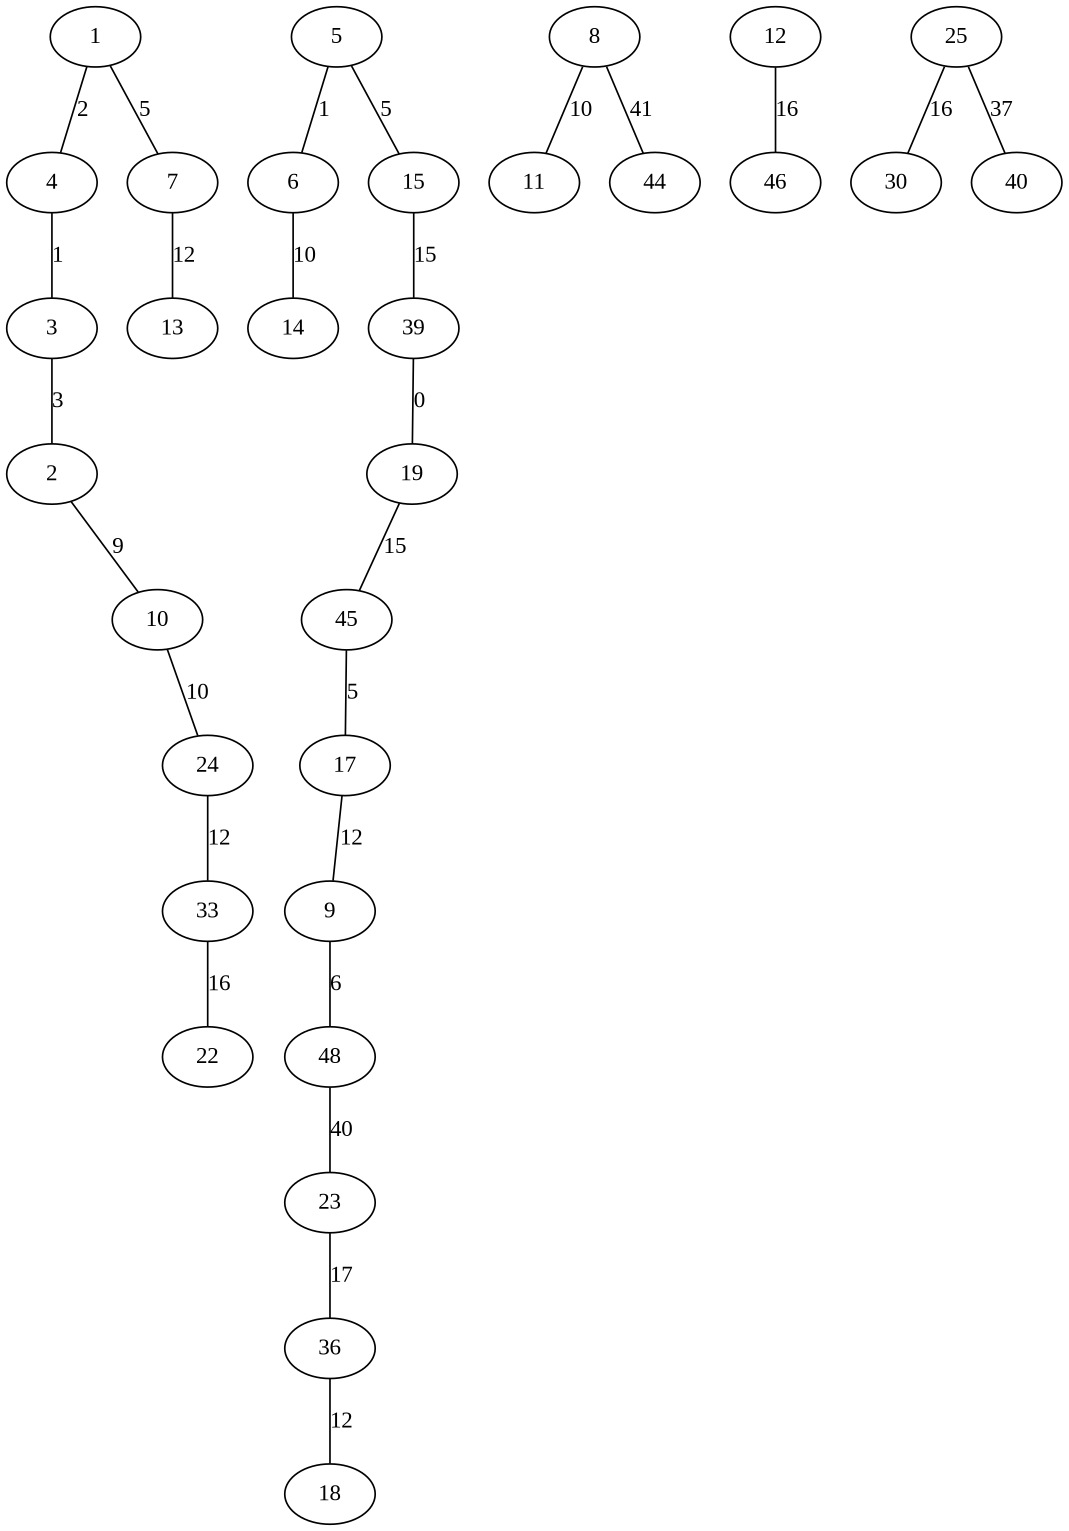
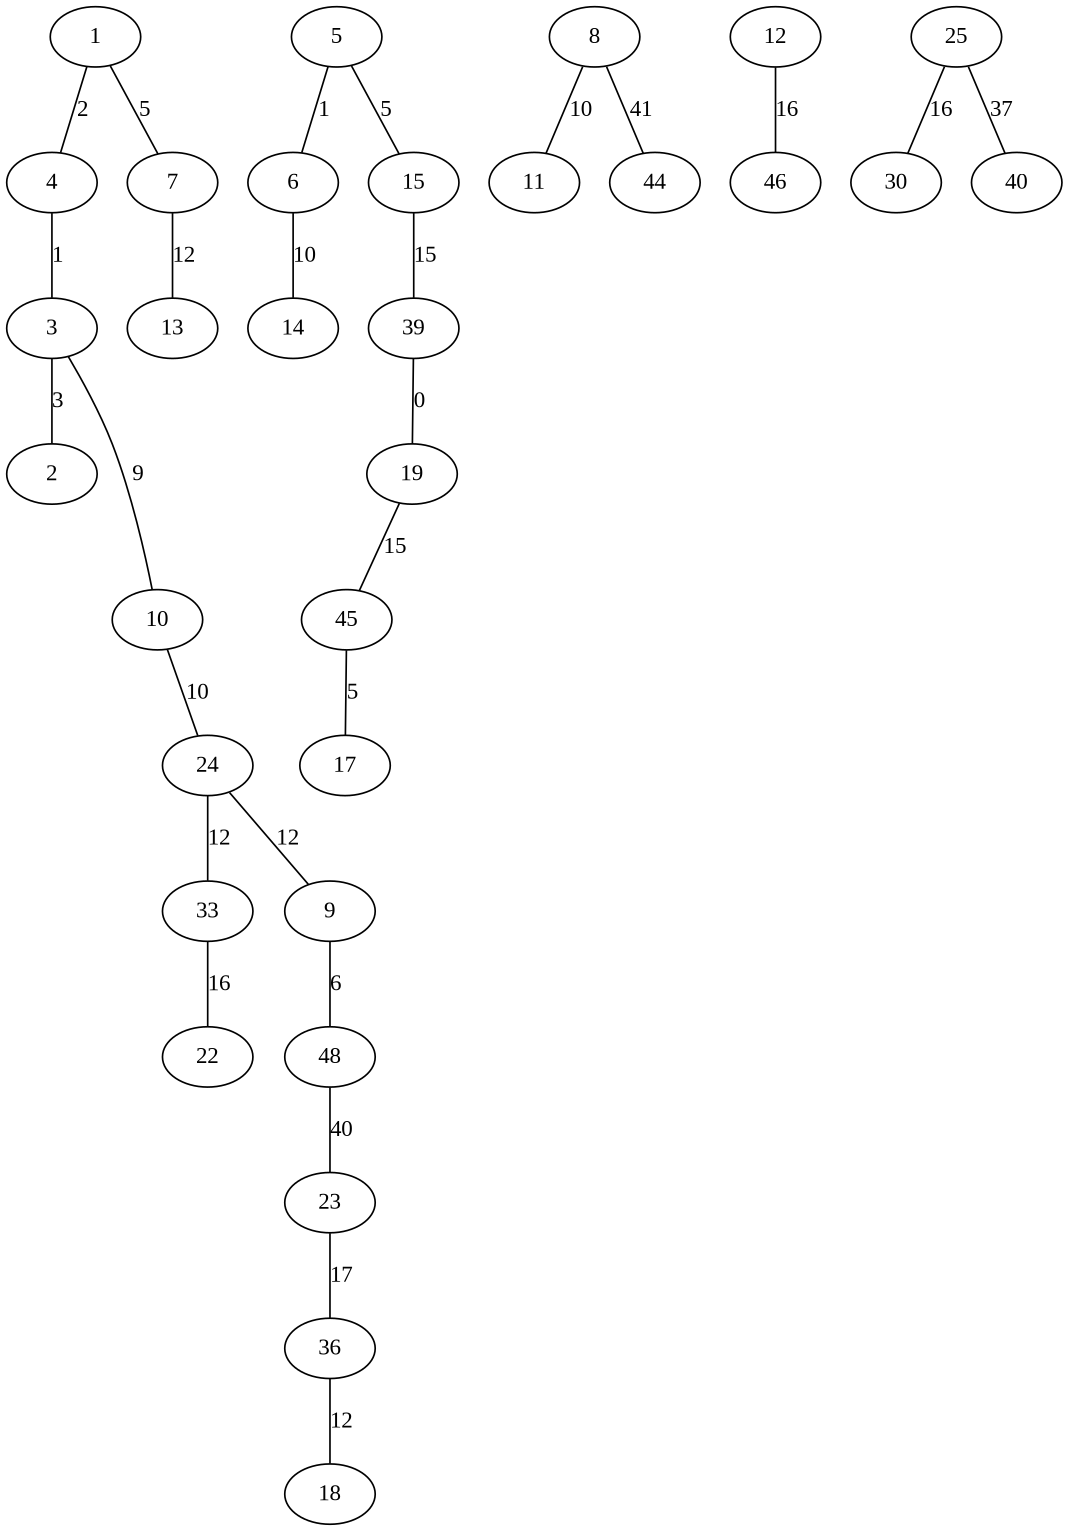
edge "2" -- "10": now "3" -- "10"
edge "17" -- "9": now "24" -- "9"
